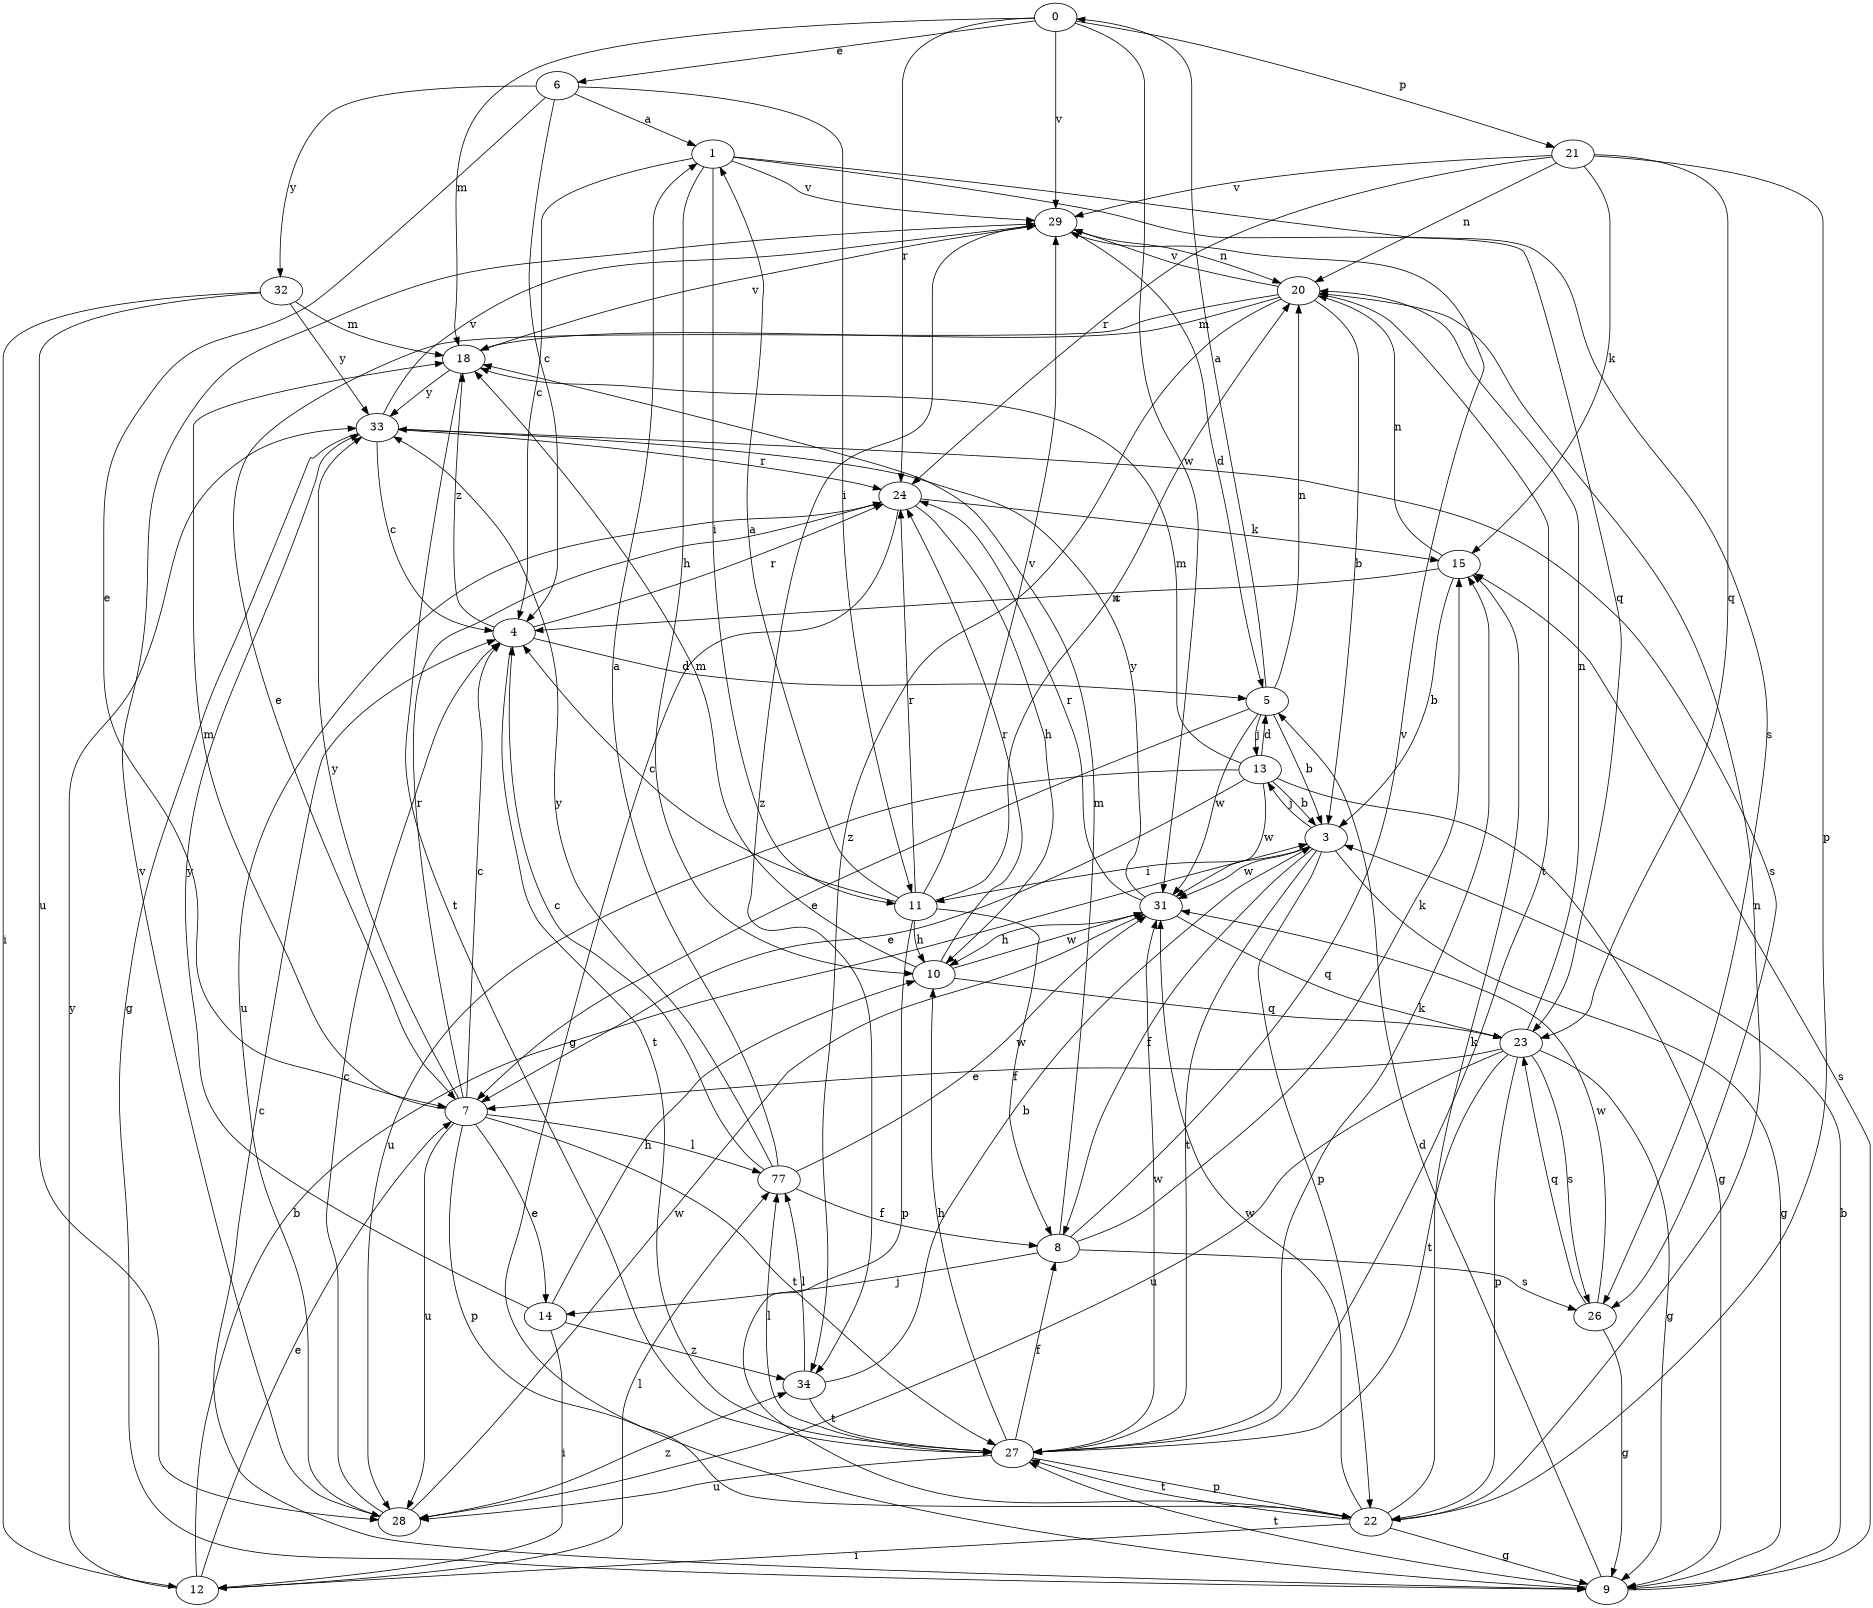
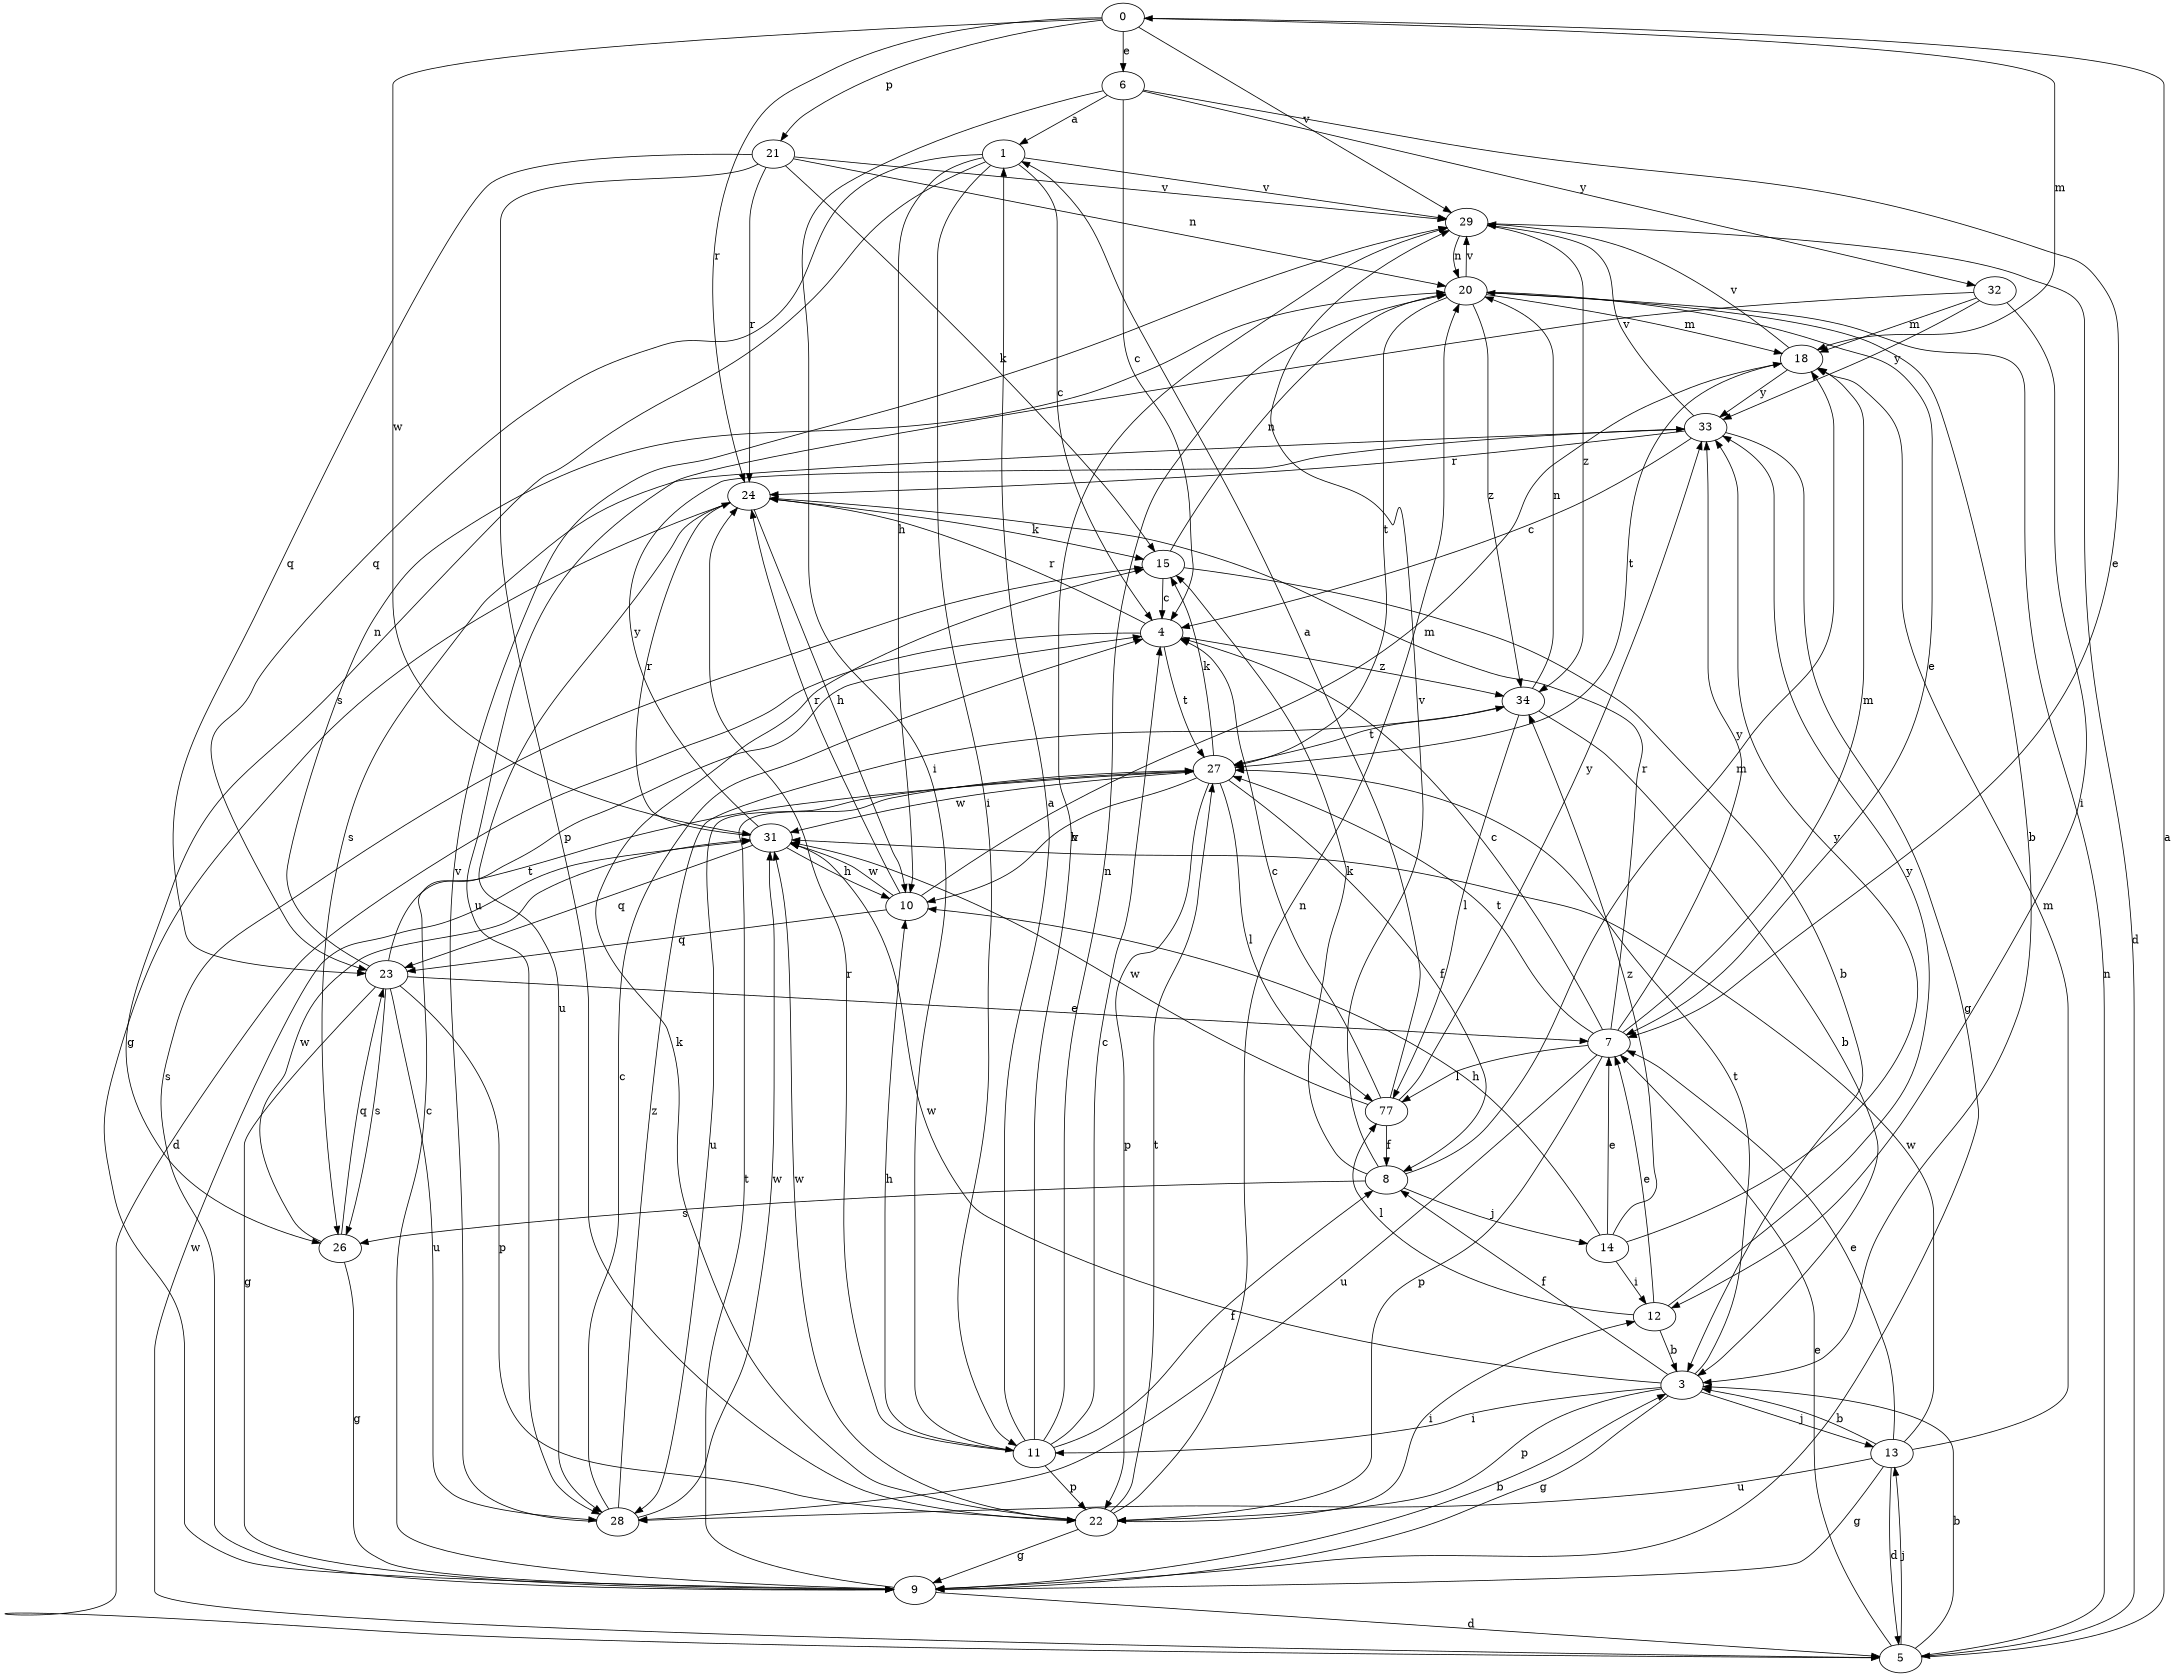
edge "34" -> "20": added, label "n"
edge "4" -> "18": now "4" -> "34"
edge "7" -> "14": reversed
